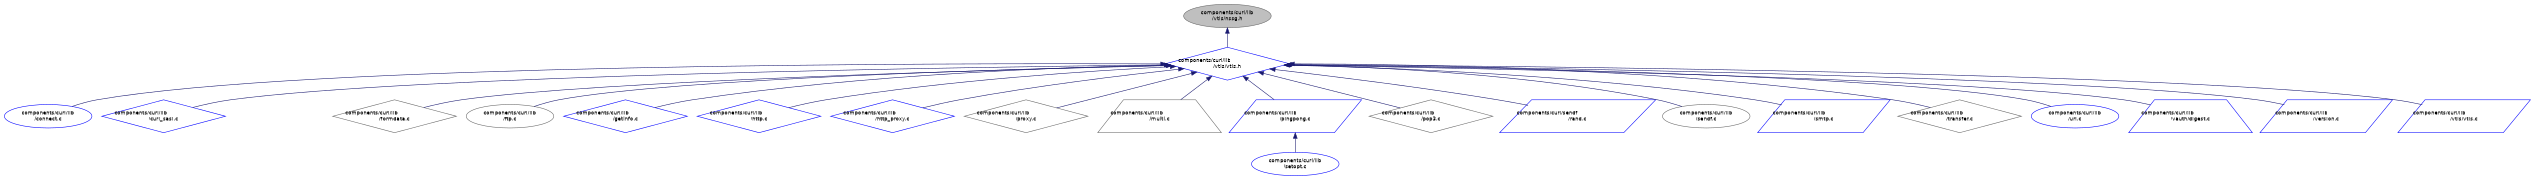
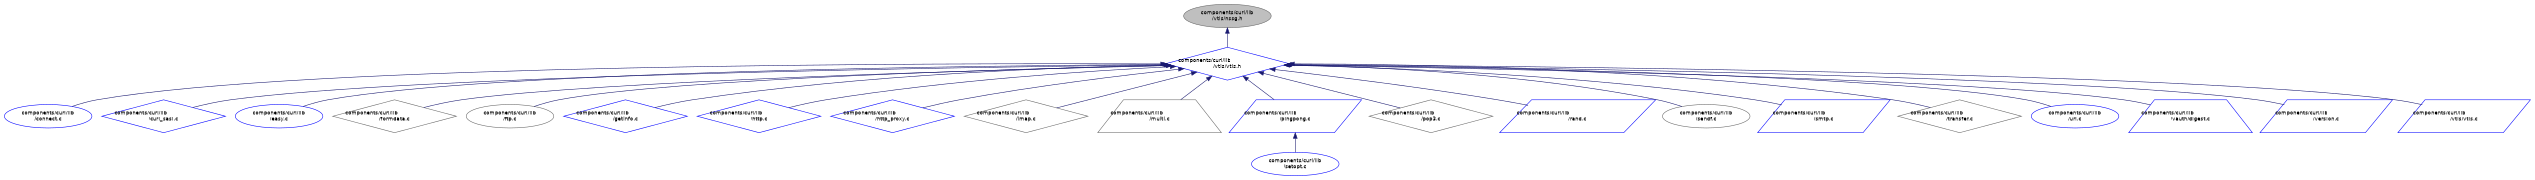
node "components/curl/lib /easy.c": added
node "components/curl/lib /proxy.c": label "components/curl/lib /proxy.c" -> "components/curl/lib /imap.c"
node "components/curl/sendf /rand.c": label "components/curl/sendf /rand.c" -> "components/curl/lib /rand.c"
